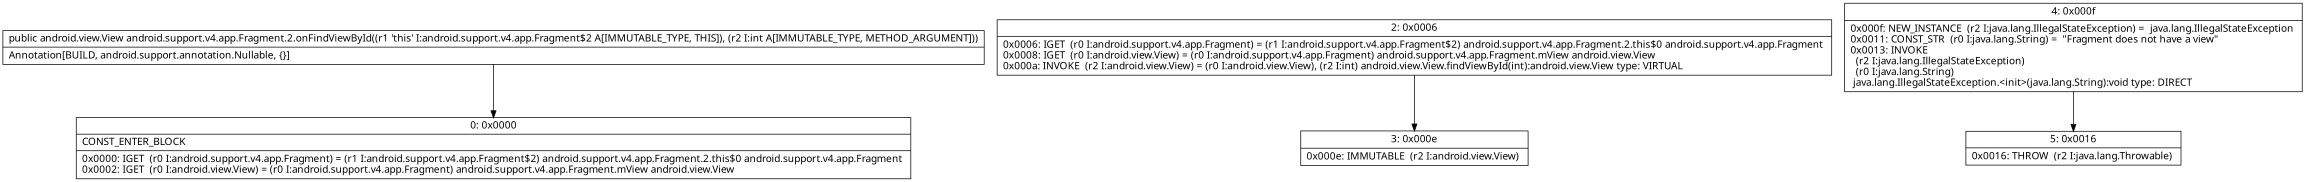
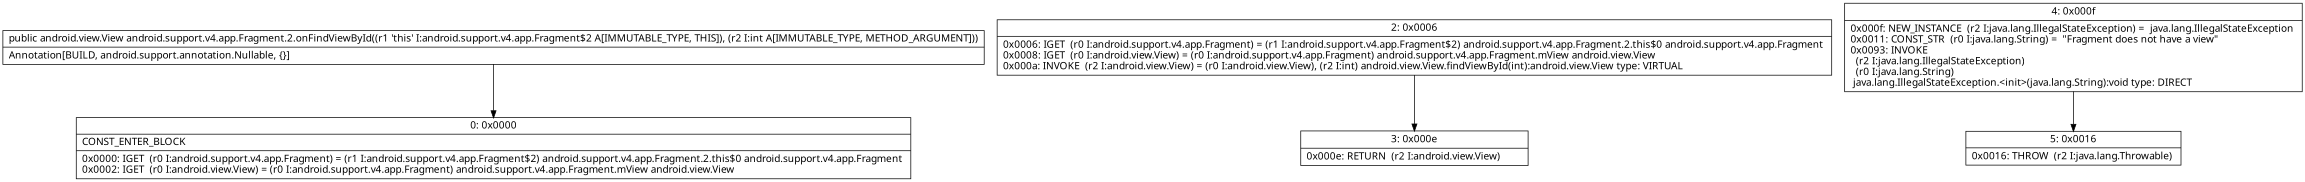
node "4: 0x000f": text "0x0013: INVOKE" -> "0x0093: INVOKE"
node "3: 0x000e": text "0x000e: IMMUTABLE  (r2 I:android.view.View)" -> "0x000e: RETURN  (r2 I:android.view.View)"
